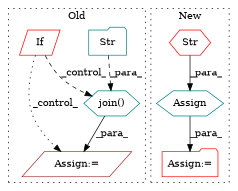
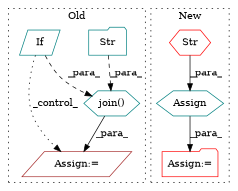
node "If": color red -> teal
edge "If" -> "join()": label "_control_" -> "_para_"
